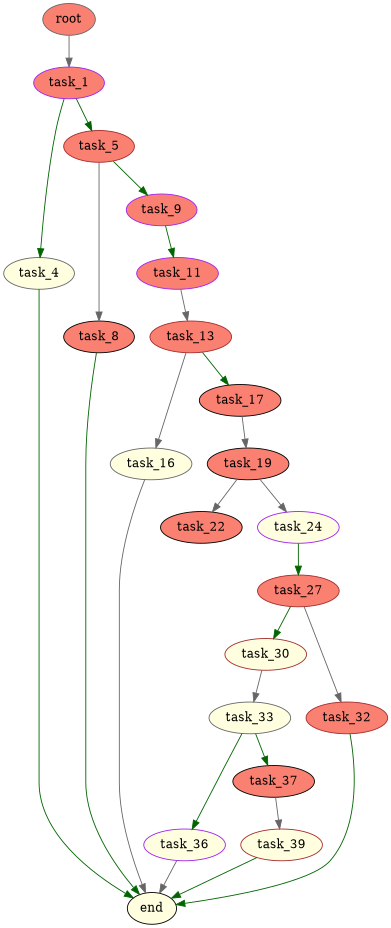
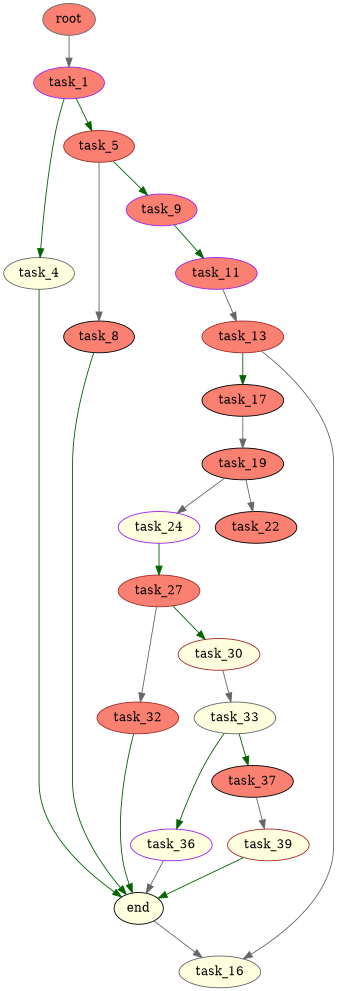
edge "task_16" -> "end": reversed
